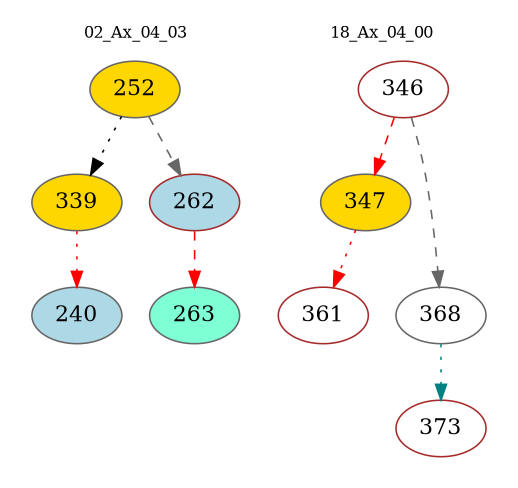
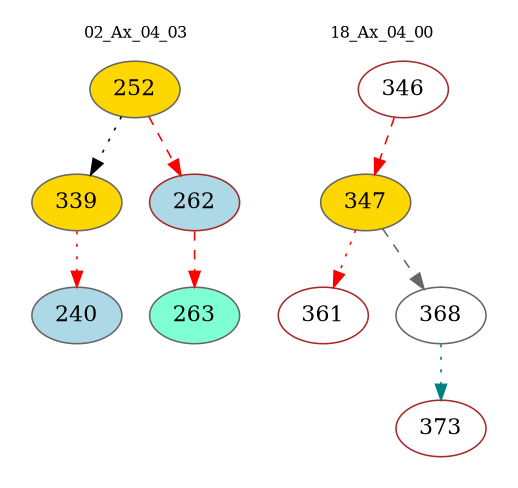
edge "252" -> "262": color gray40 -> red
edge "346" -> "368": now "347" -> "368"
